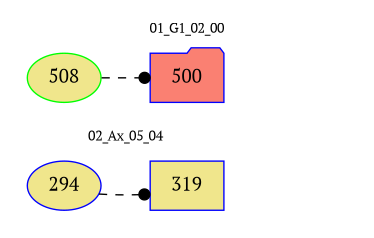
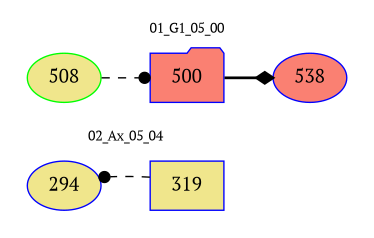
cluster "01_G1_02_00": label "01_G1_02_00" -> "01_G1_05_00"
node "538": added
edge "294" -> "319": reversed
